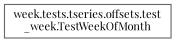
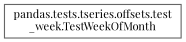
node "week.tests.tseries.offsets.test _week.TestWeekOfMonth": label "week.tests.tseries.offsets.test _week.TestWeekOfMonth" -> "pandas.tests.tseries.offsets.test _week.TestWeekOfMonth"
